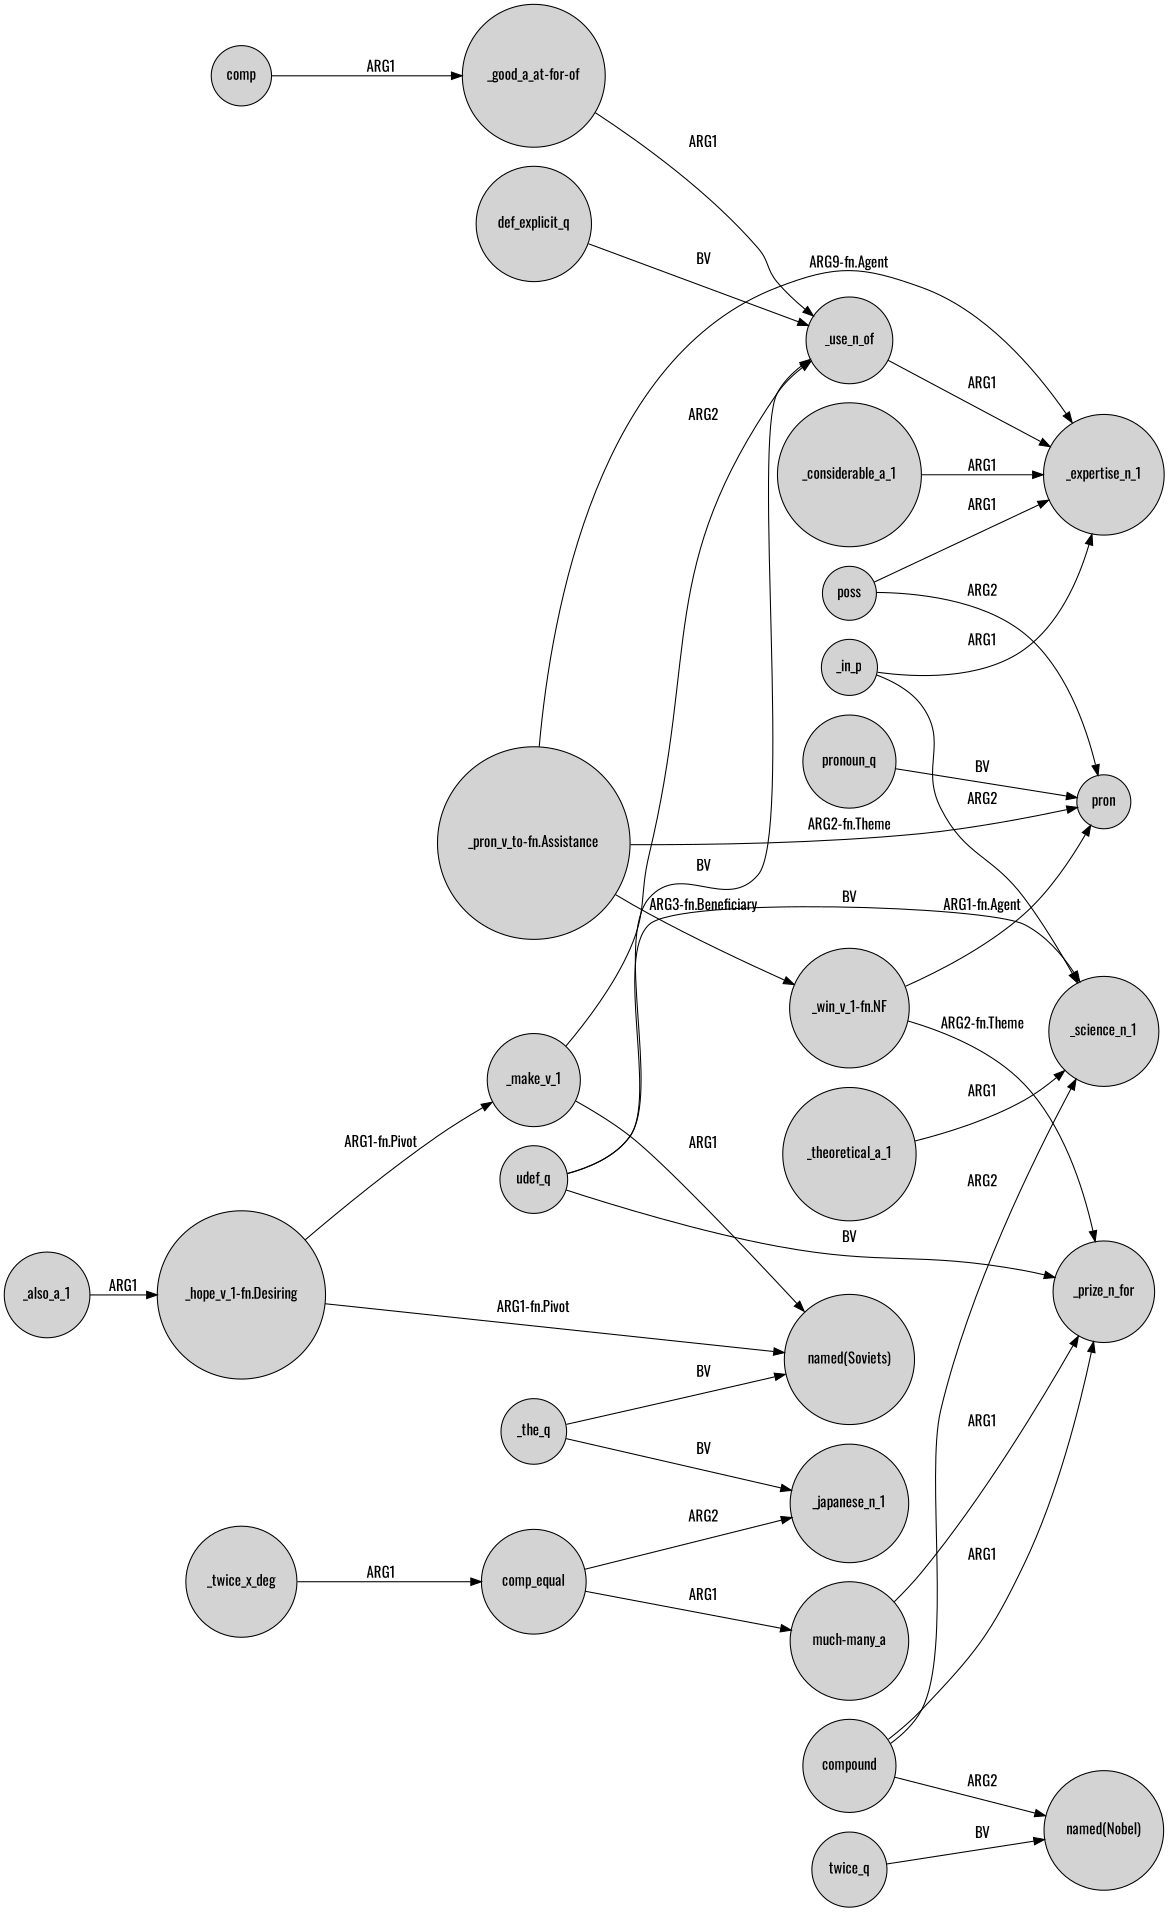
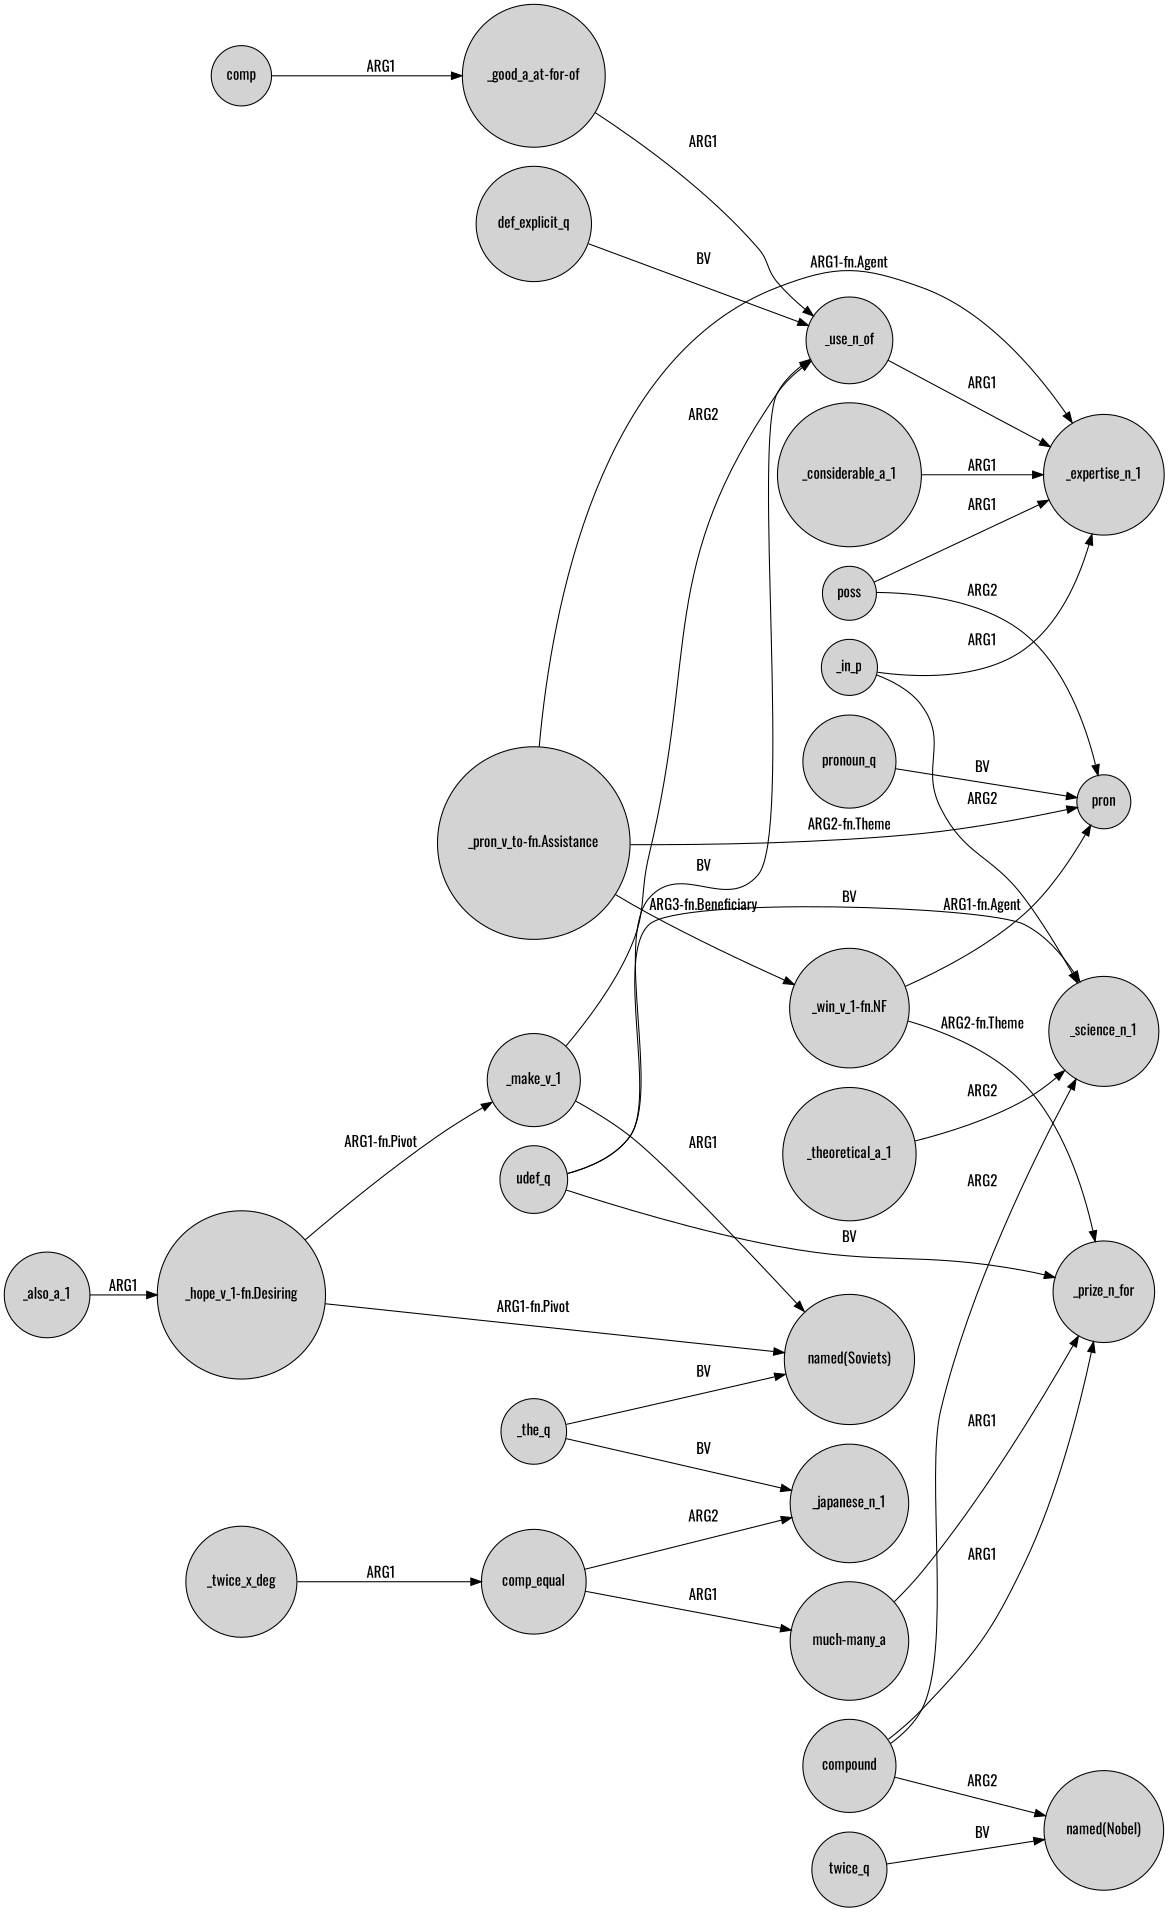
edge "_pron_v_to-fn.Assistance" -> "_expertise_n_1": label "ARG9-fn.Agent" -> "ARG1-fn.Agent"
edge "_theoretical_a_1" -> "_science_n_1": label "ARG1" -> "ARG2"
